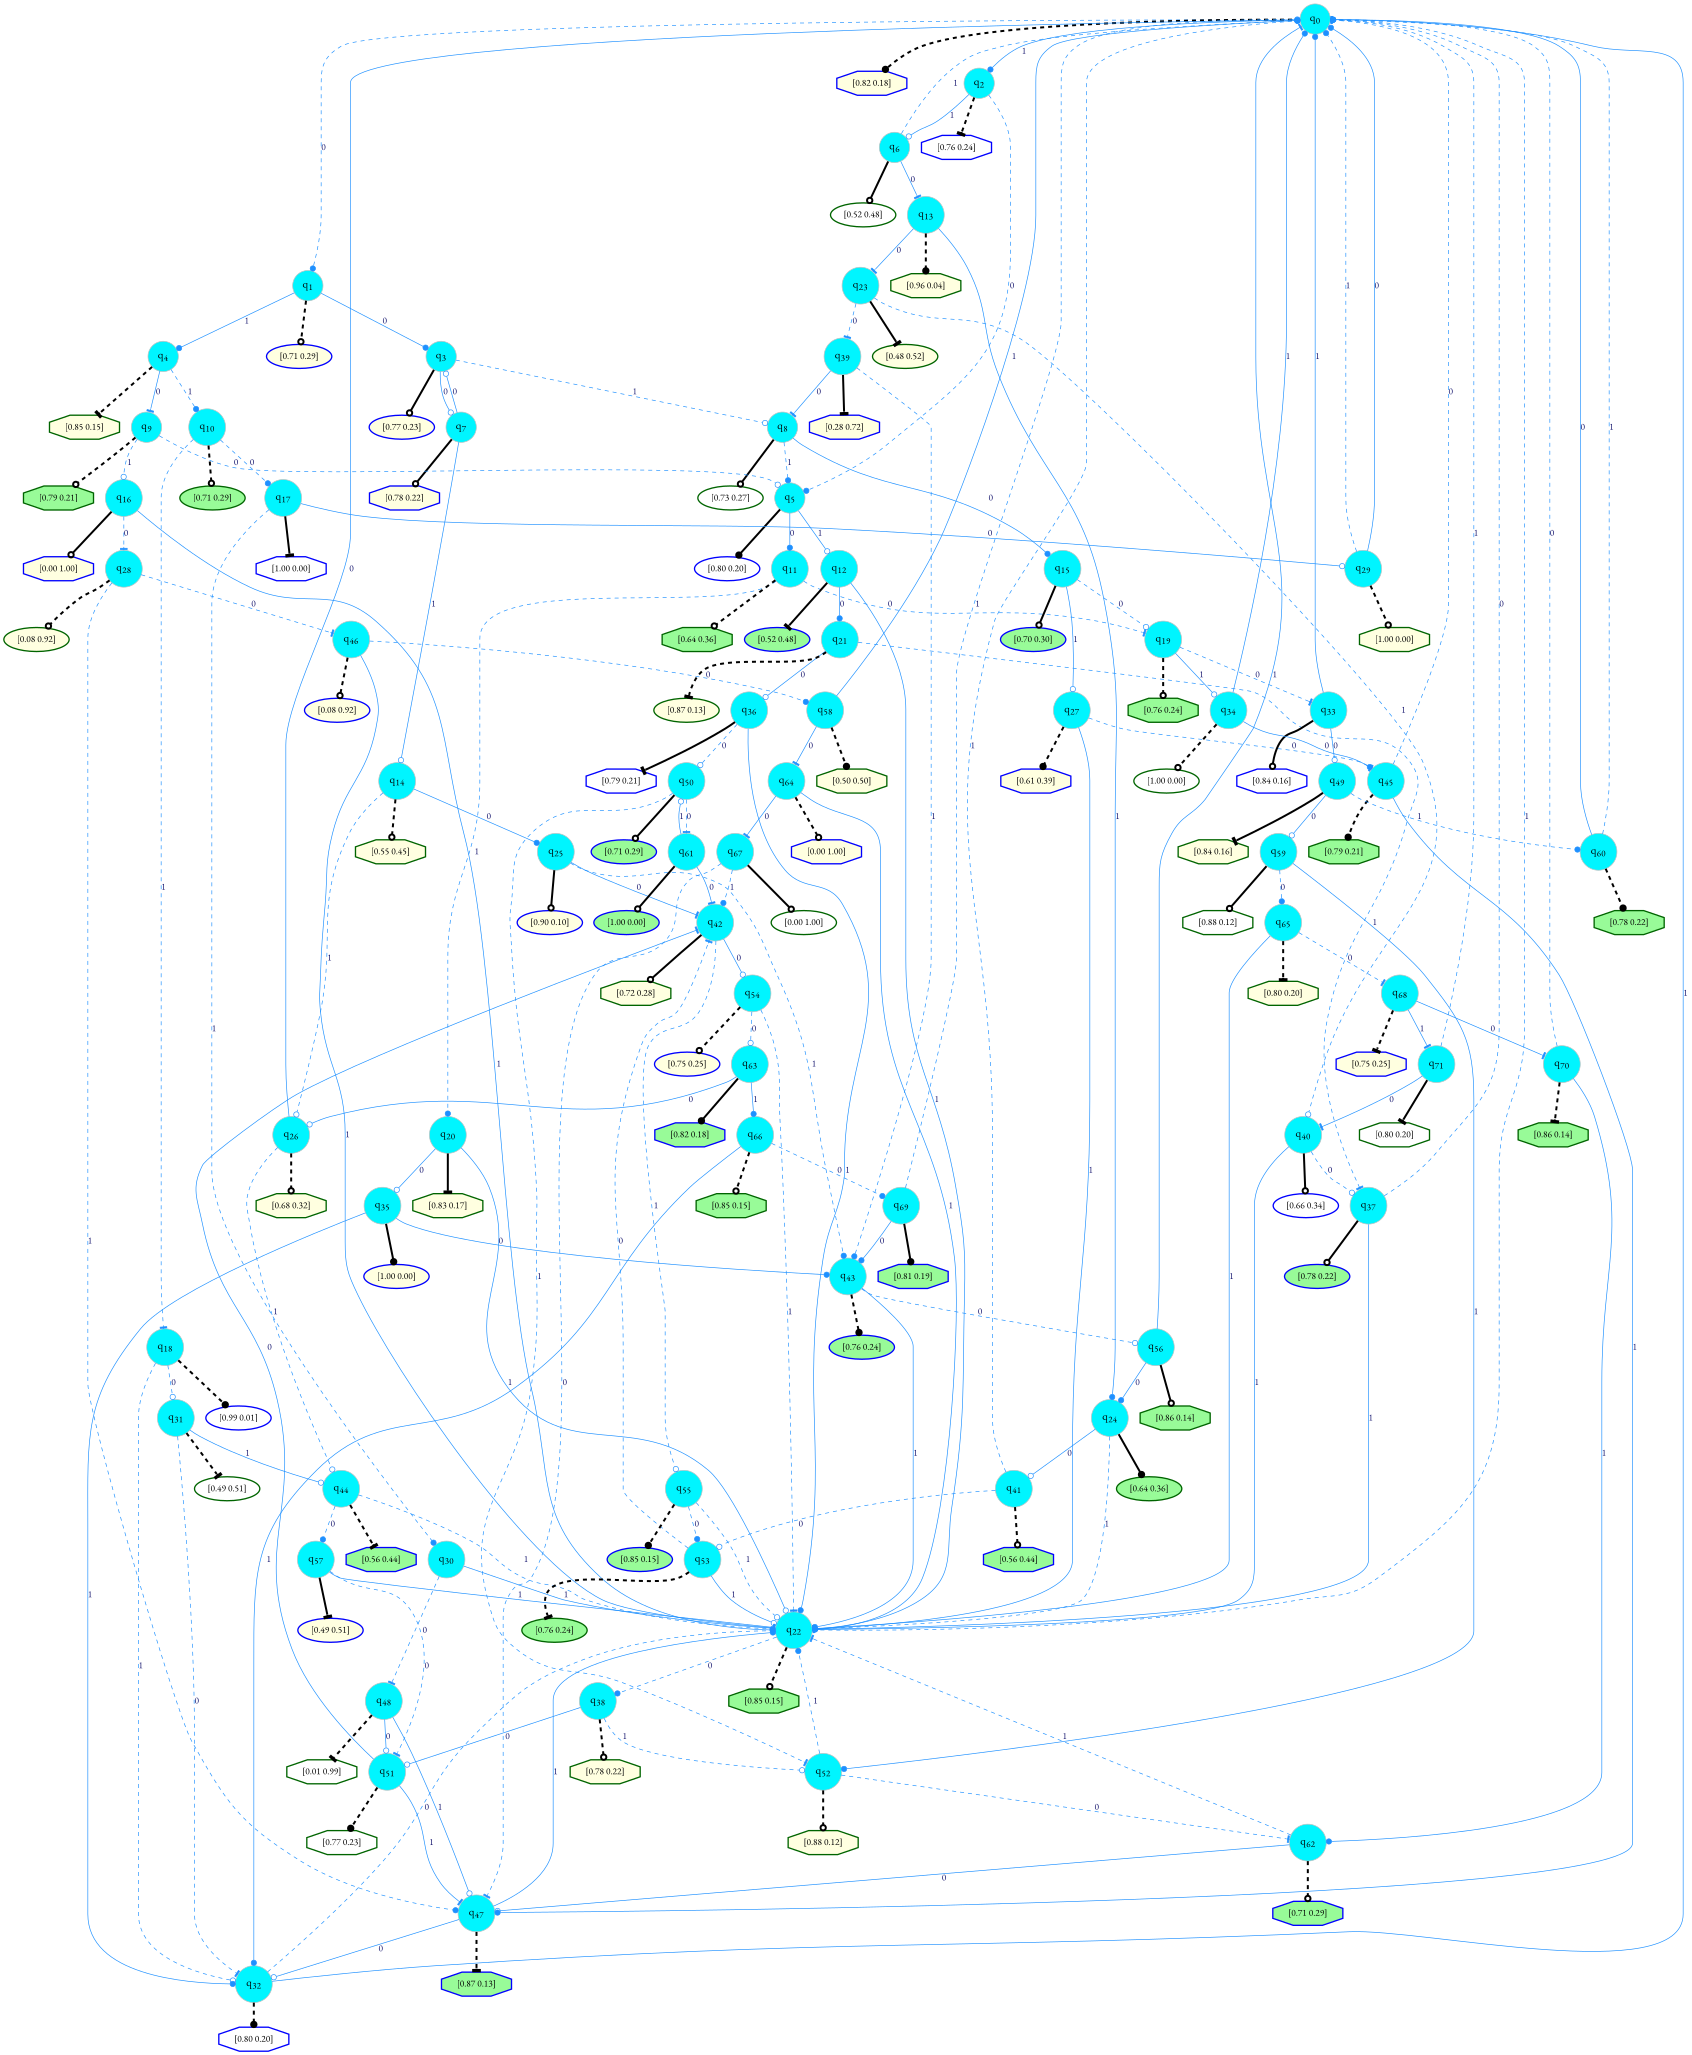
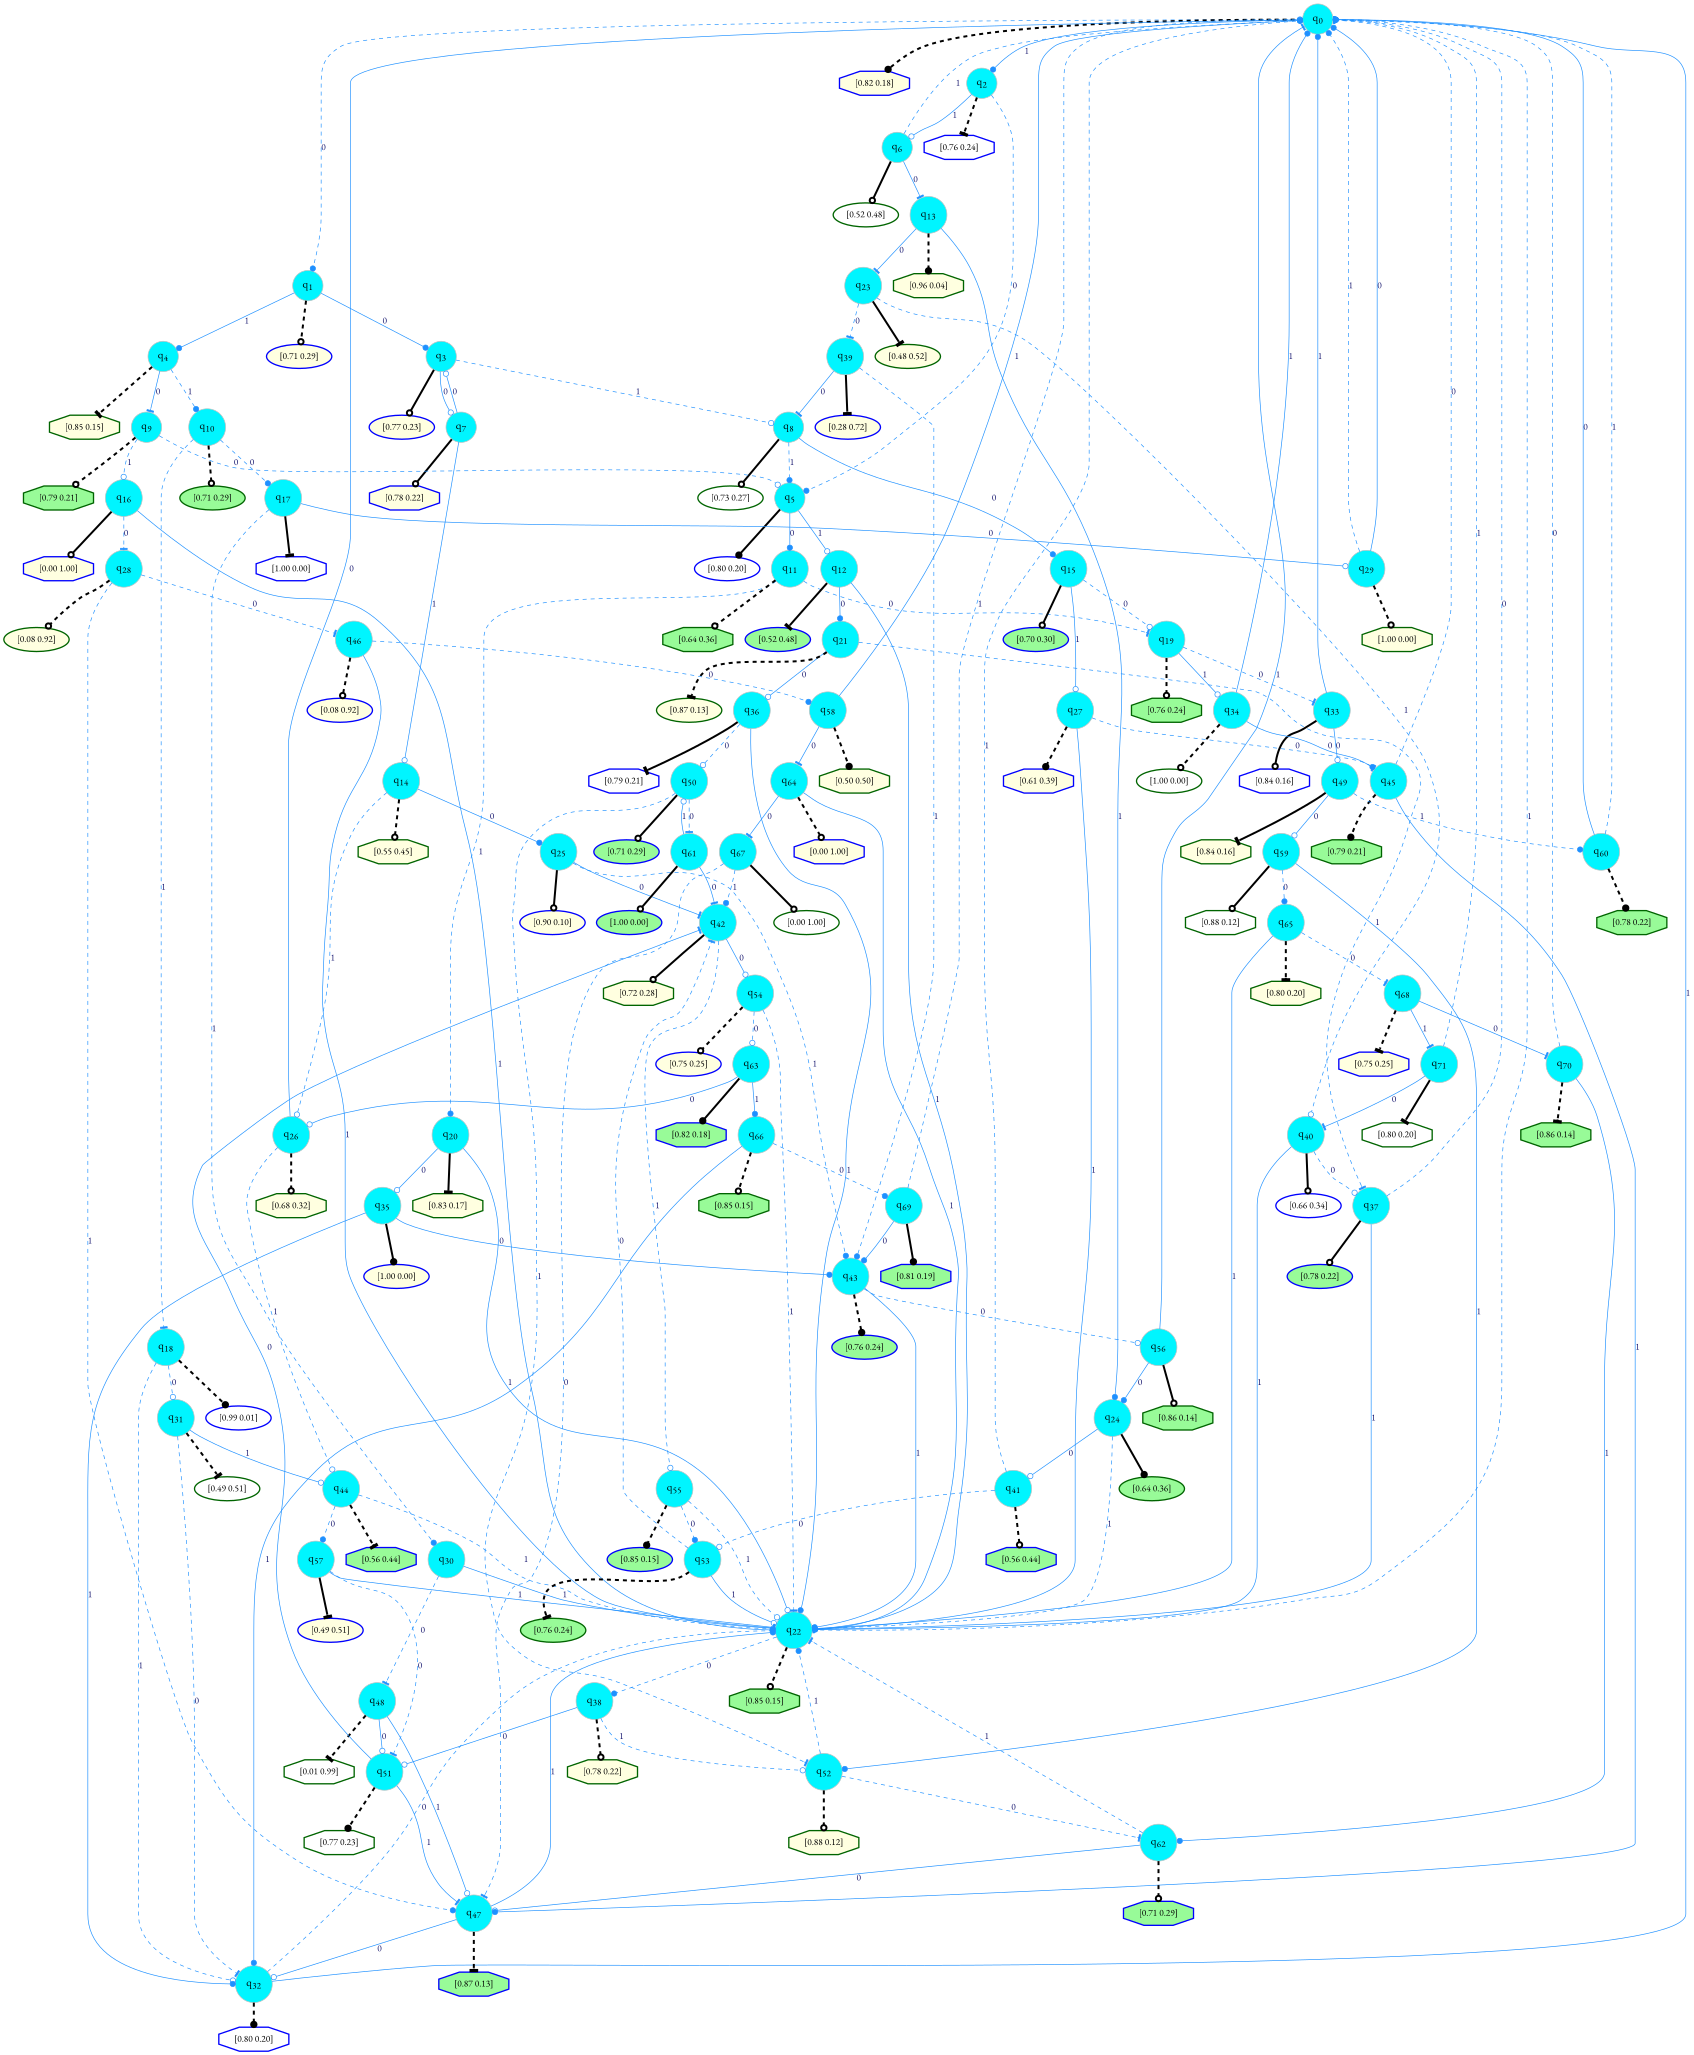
node "[0.28 0.72]": shape octagon -> ellipse
